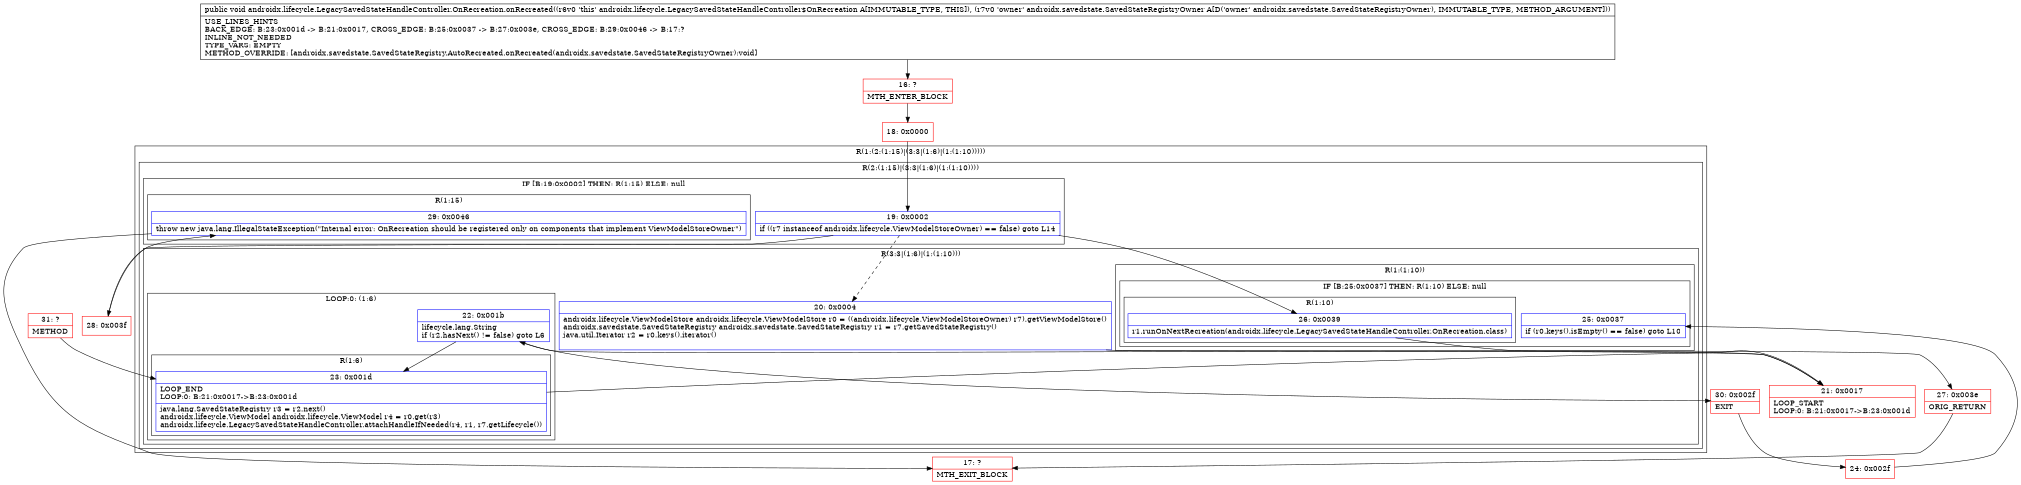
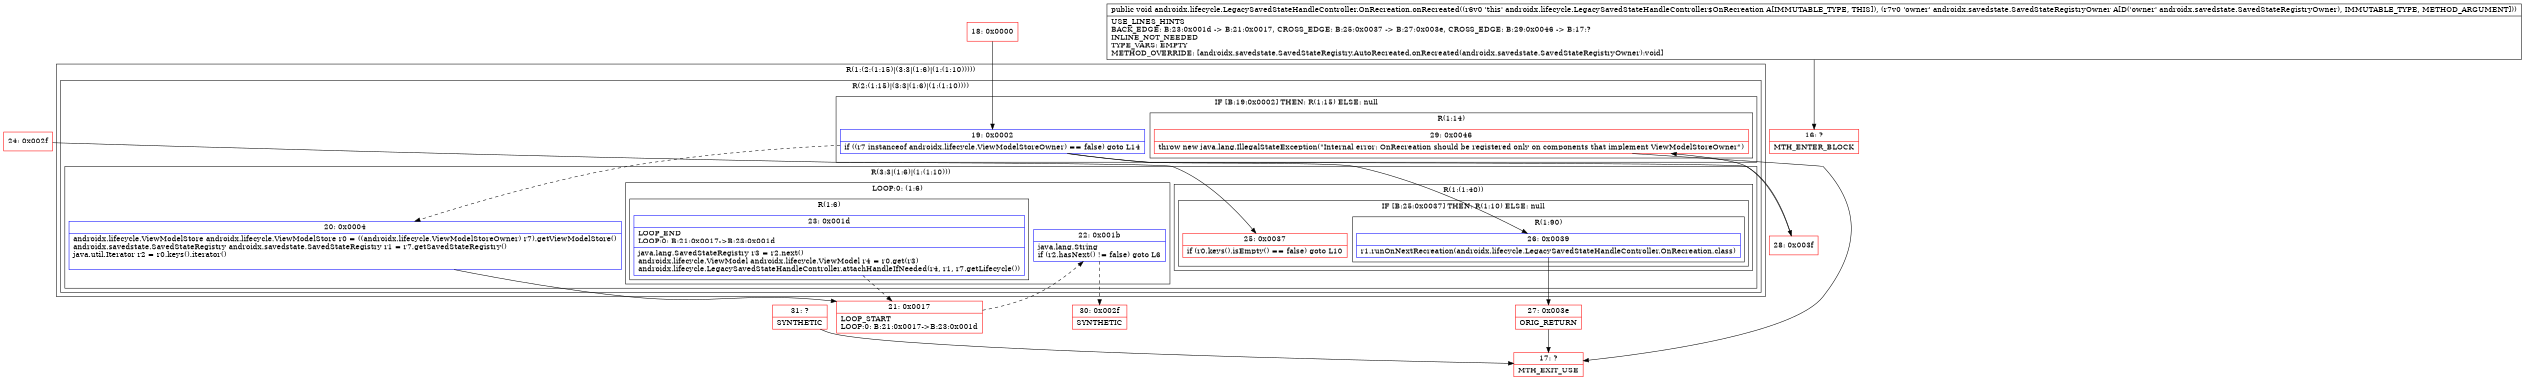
edge "16: ?" -> "18: 0x0000": removed
cluster "R(1:15)": label "R(1:15)" -> "R(1:14)"
node "29: 0x0046": color blue -> red
cluster "R(1:(1:10))": label "R(1:(1:10))" -> "R(1:(1:40))"
cluster "R(1:10)": label "R(1:10)" -> "R(1:90)"
node "25: 0x0037": color blue -> red
node "22: 0x001b": text "lifecycle.lang.String" -> "java.lang.String"
node "31: ?": text "METHOD" -> "SYNTHETIC"
edge "21: 0x0017" -> "22: 0x001b": style solid -> dashed
edge "22: 0x001b" -> "23: 0x001d": removed
edge "31: ?" -> "23: 0x001d": now "31: ?" -> "17: ?"
edge "23: 0x001d" -> "21: 0x0017": style solid -> dashed
edge "22: 0x001b" -> "30: 0x002f": style solid -> dashed
node "30: 0x002f": text "EXIT" -> "SYNTHETIC"
edge "30: 0x002f" -> "24: 0x002f": removed
node "17: ?": text "MTH_EXIT_BLOCK" -> "MTH_EXIT_USE"
